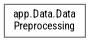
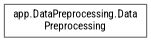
node "app.Data.Data Preprocessing": label "app.Data.Data Preprocessing" -> "app.DataPreprocessing.Data Preprocessing"
